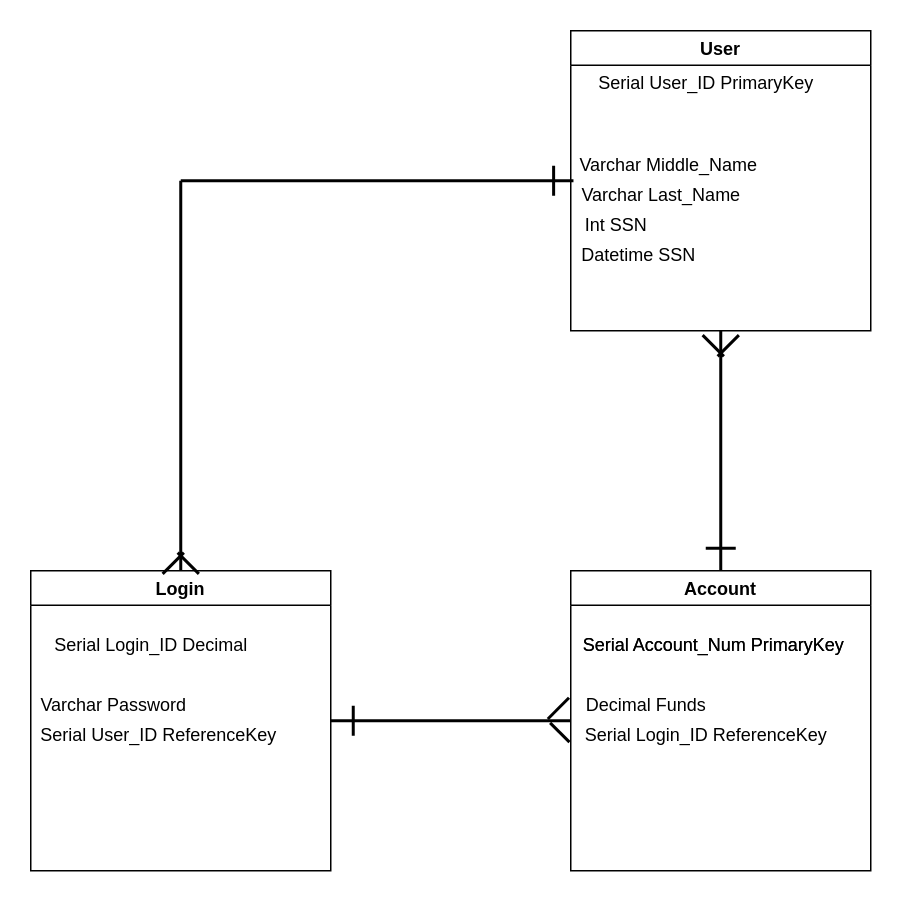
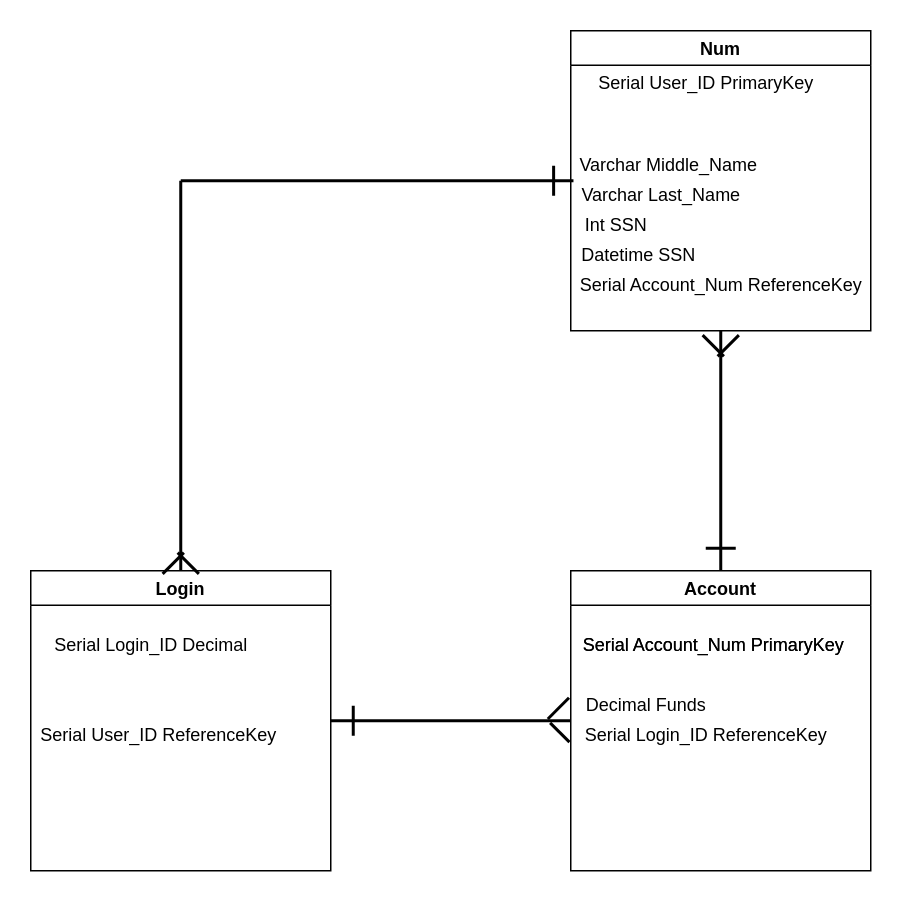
node "User": label "User" -> "Num"
node "Serial Account_Num ReferenceKey": added
node "Varchar Password": removed
